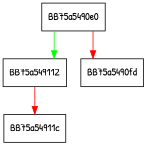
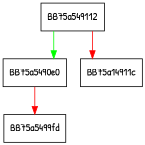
edge "BB75a5490e0" -> "BB75a549112": reversed
node "BB75a5490fd": label "BB75a5490fd" -> "BB75a5499fd"
node "BB75a54911c": label "BB75a54911c" -> "BB75a14911c"
